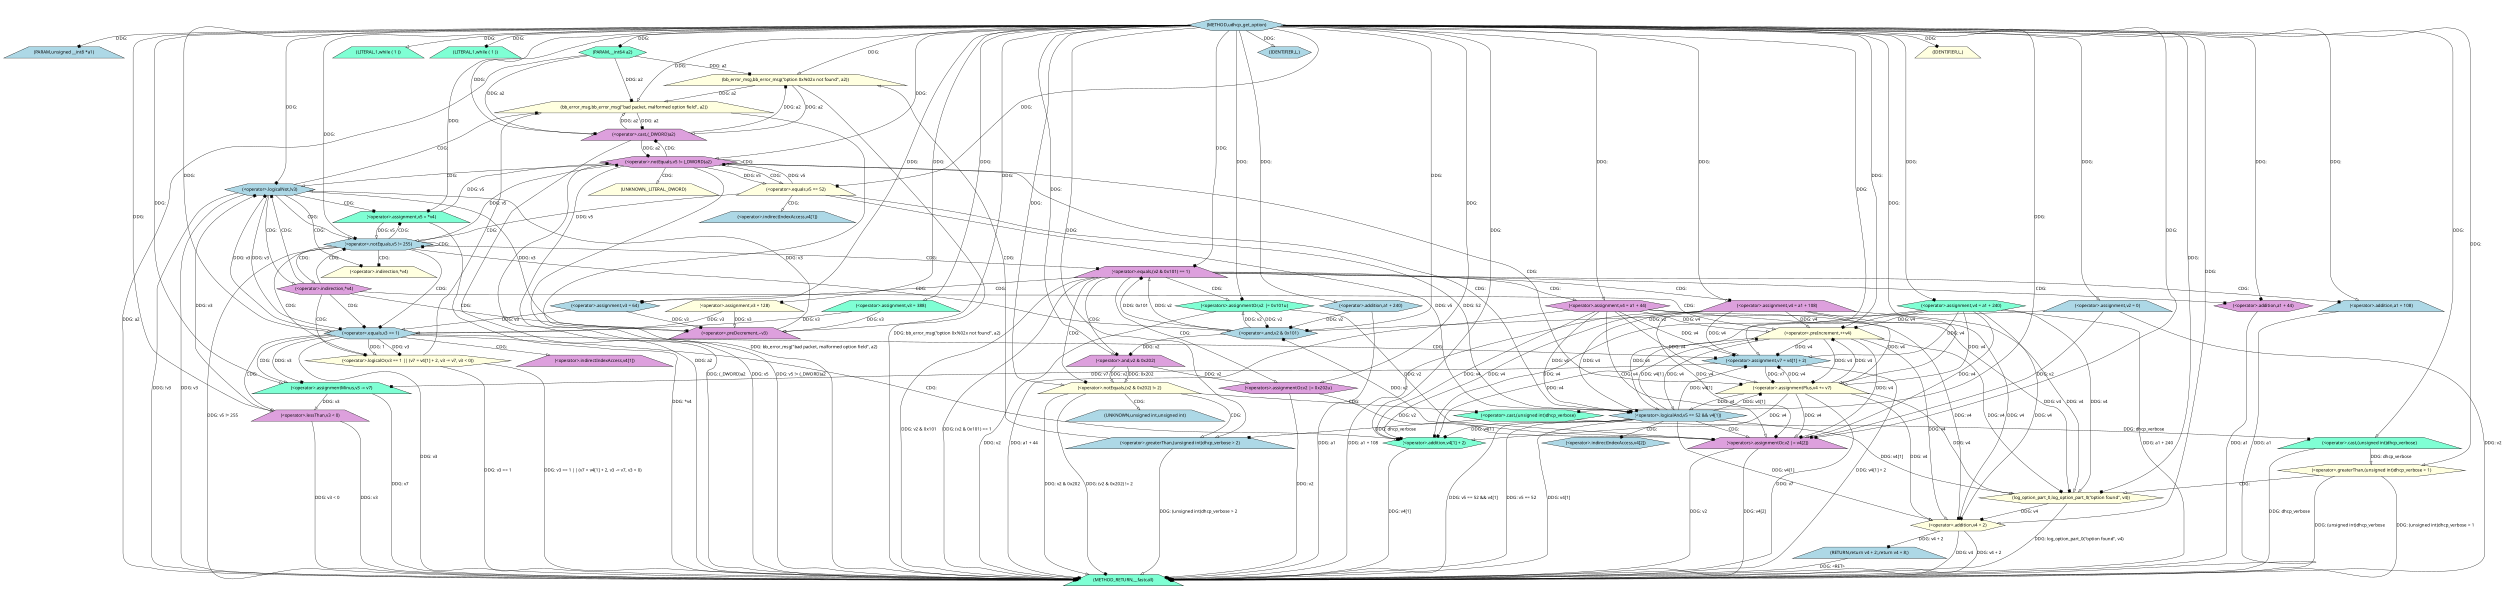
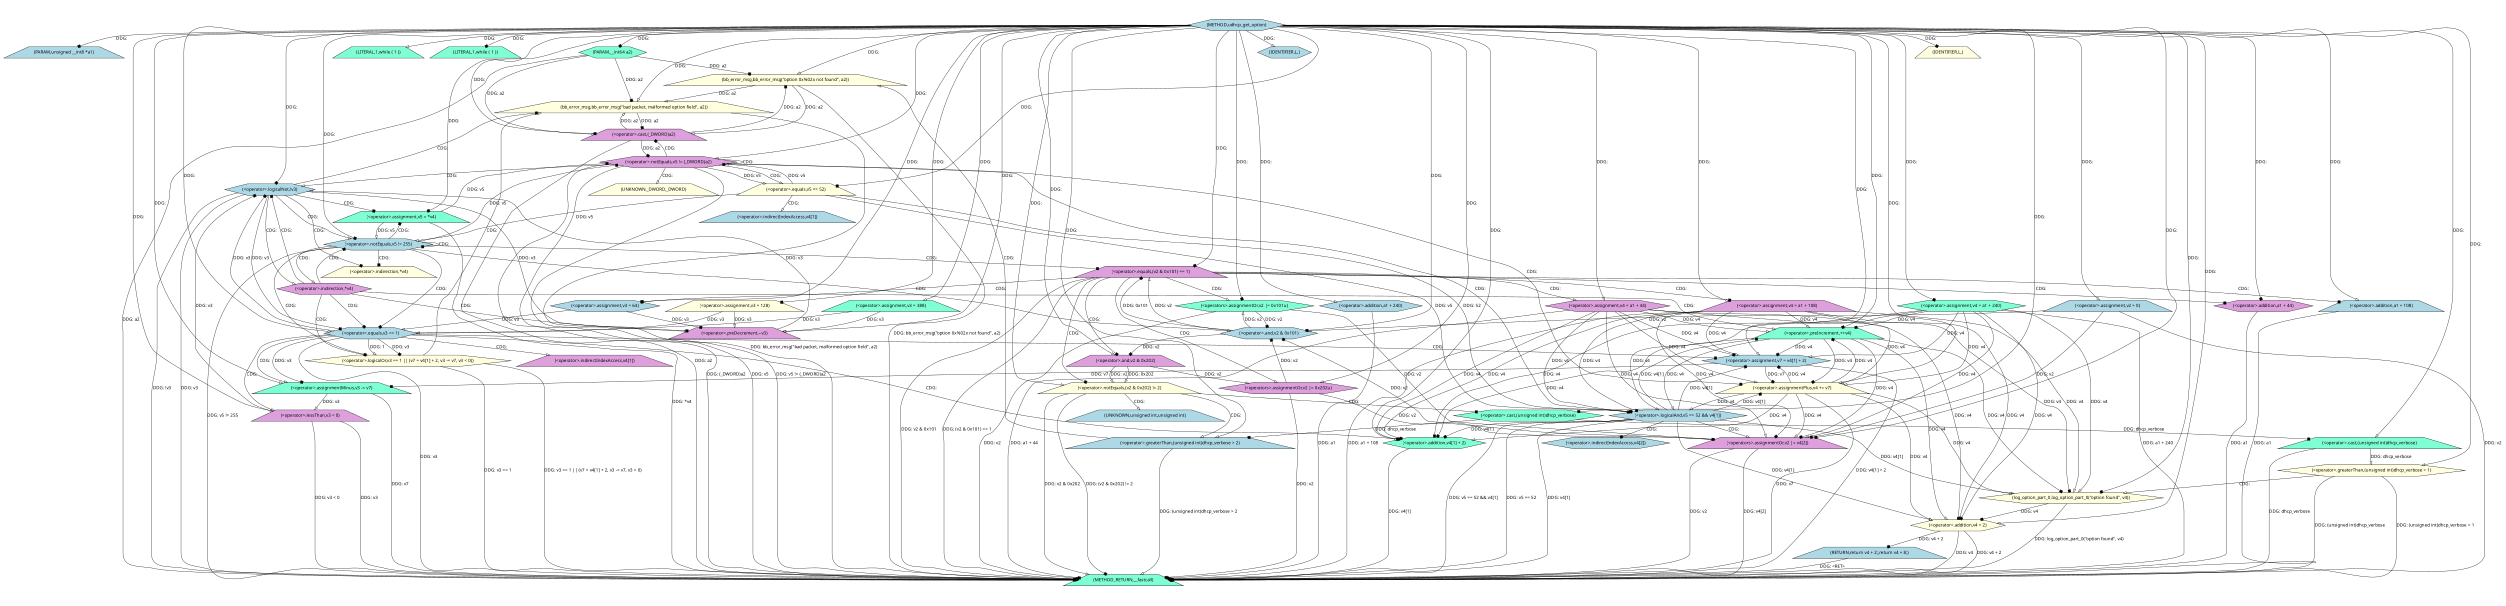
node "(UNKNOWN,_LITERAL,_DWORD)": label "(UNKNOWN,_LITERAL,_DWORD)" -> "(UNKNOWN,_DWORD,_DWORD)"
edge "(<operator>.addition,a1 + 240)" -> "(<operator>.and,v2 & 0x101)": now "(<operators>.assignmentOr,v2 |= 0x202u)" -> "(<operator>.and,v2 & 0x101)"
node "(<operator>.preIncrement,++v4)": fillcolor lightyellow -> aquamarine
edge "(<operator>.assignment,v4 = a1 + 44)" -> "(<operators>.assignmentOr,v2 |= v4[2])": label "CDG: v4" -> "DDG: v4"
